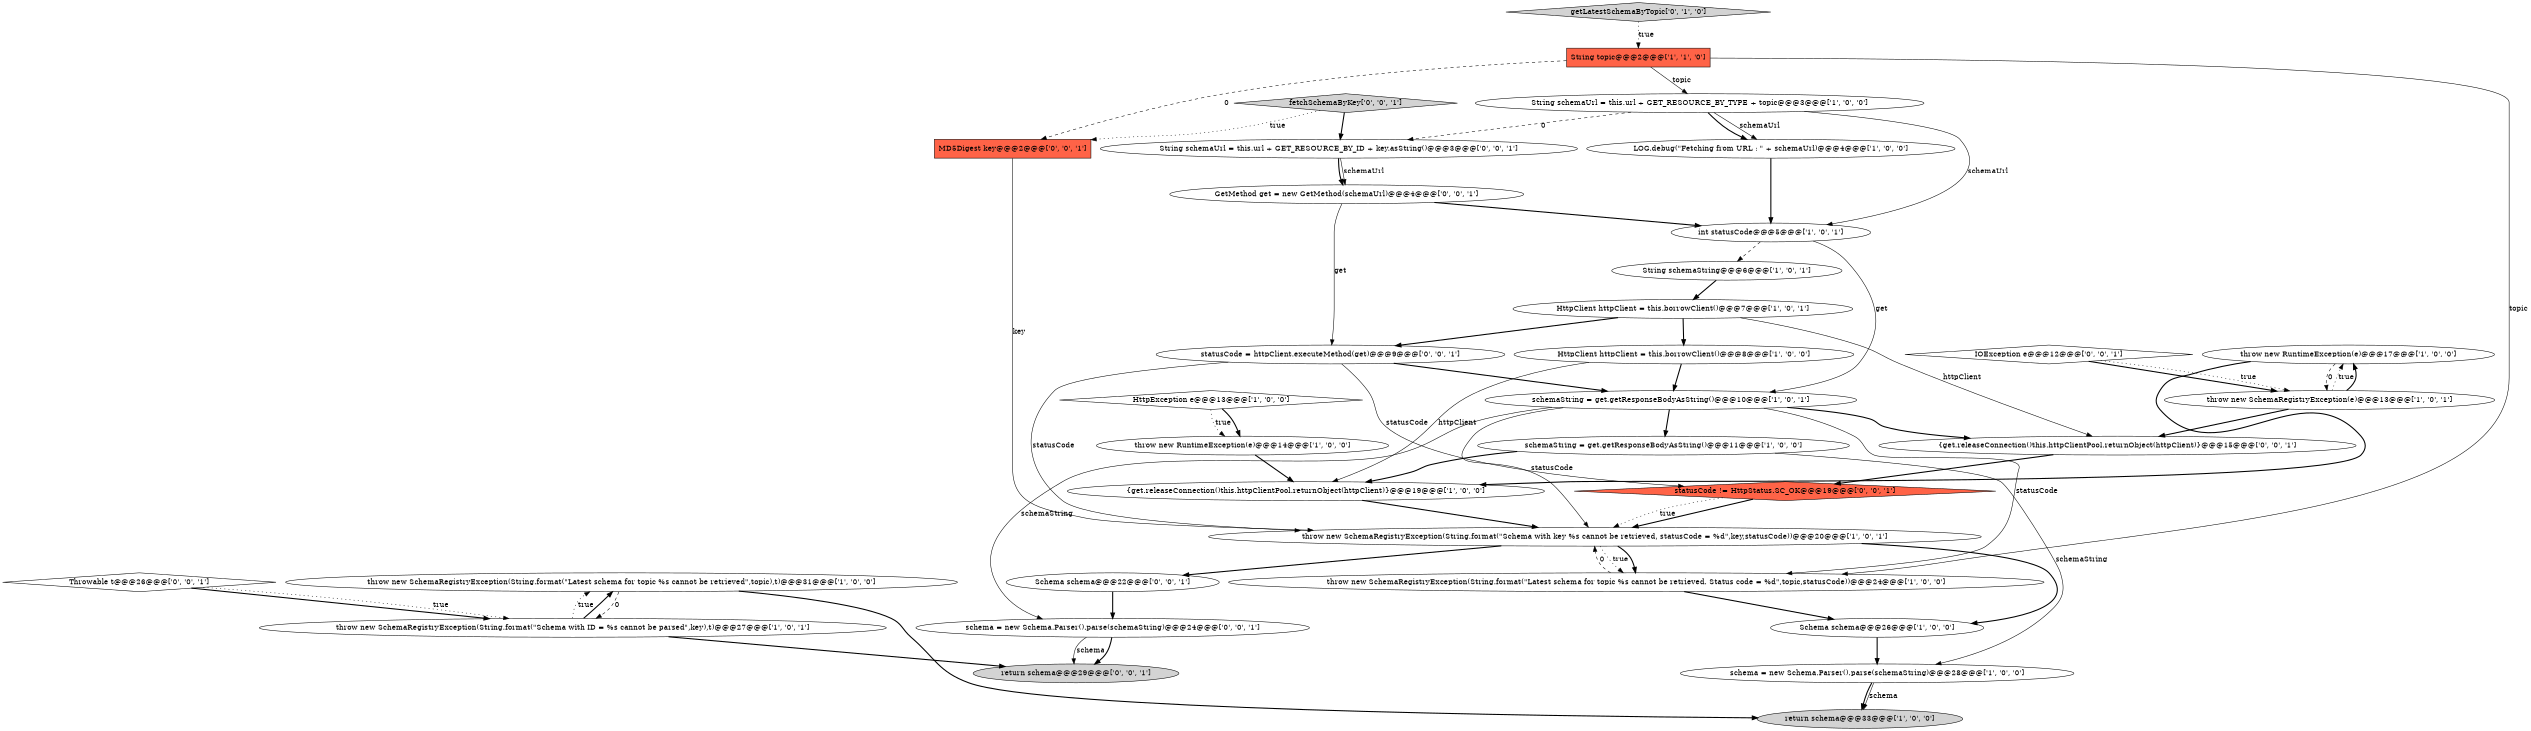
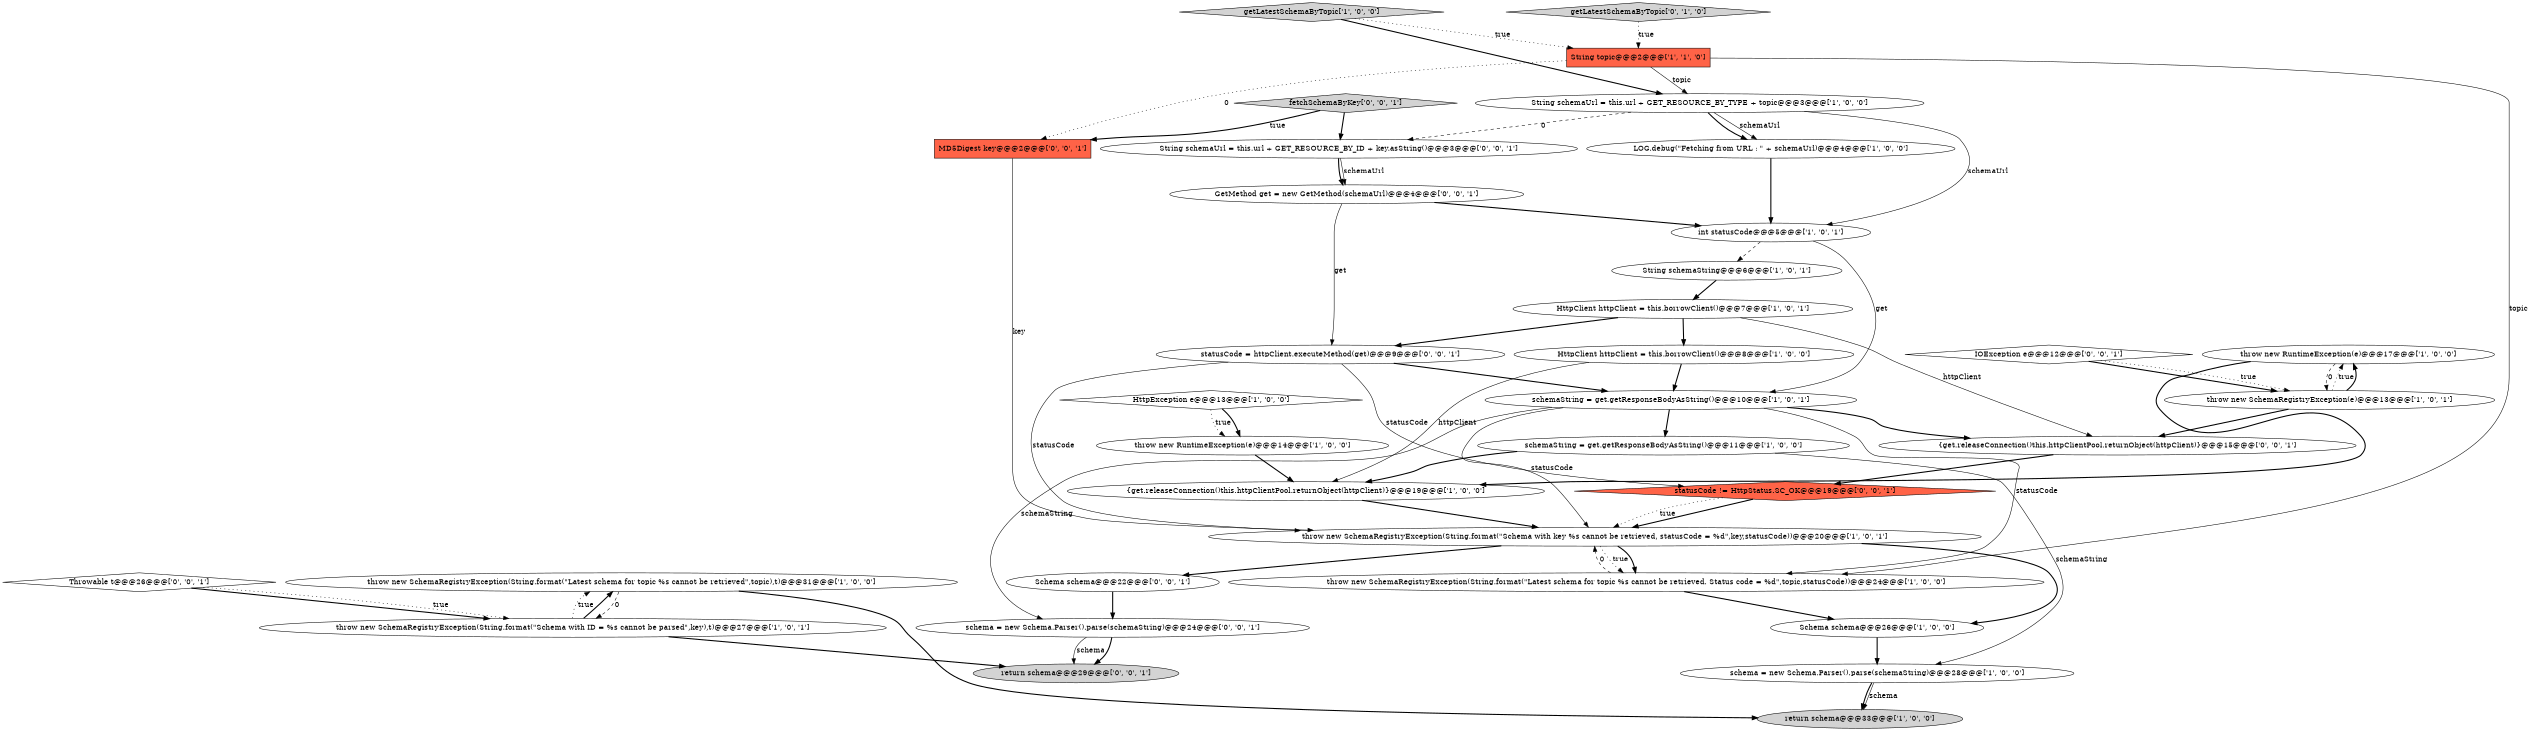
node "getLatestSchemaByTopic['1', '0', '0']": added
edge "String topic@@@2@@@['1', '1', '0']" -> "MD5Digest key@@@2@@@['0', '0', '1']": style dashed -> dotted
edge "fetchSchemaByKey['0', '0', '1']" -> "MD5Digest key@@@2@@@['0', '0', '1']": style dotted -> bold
